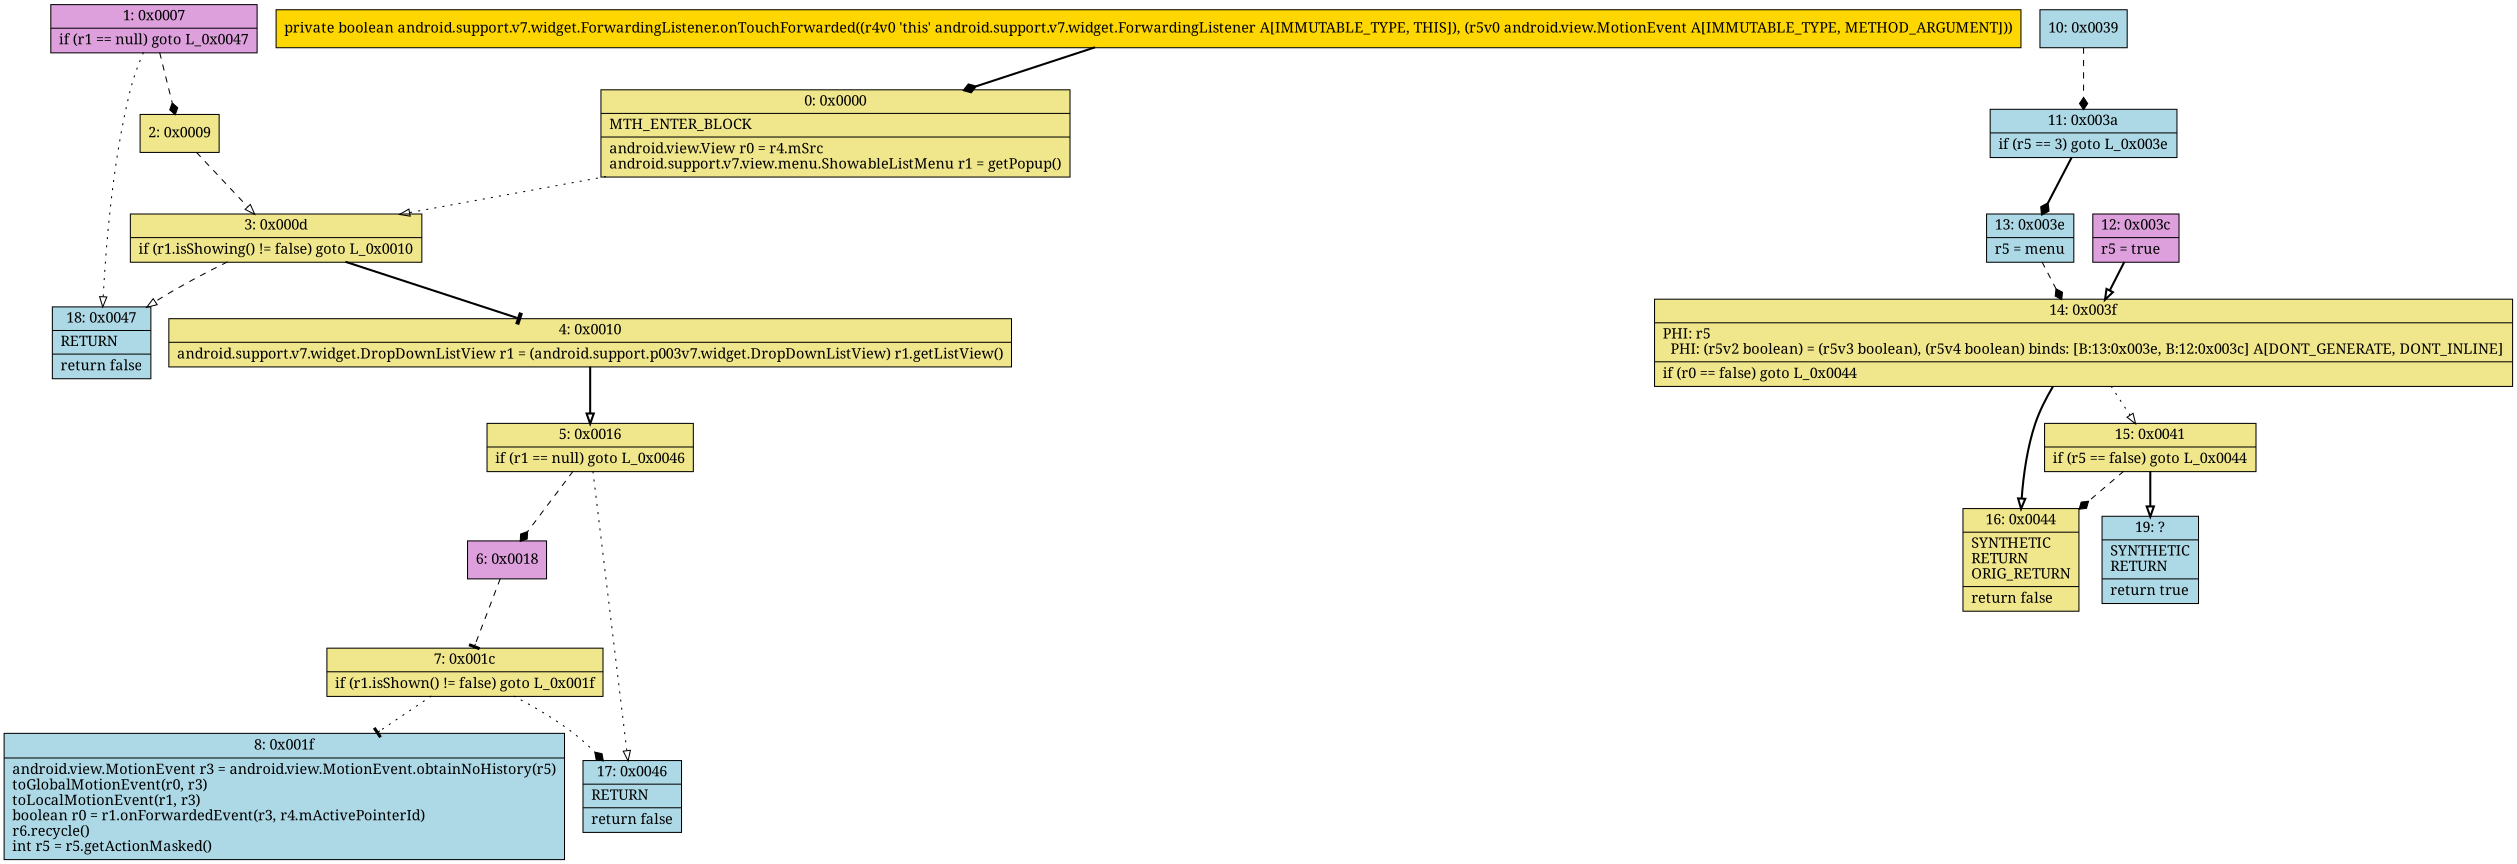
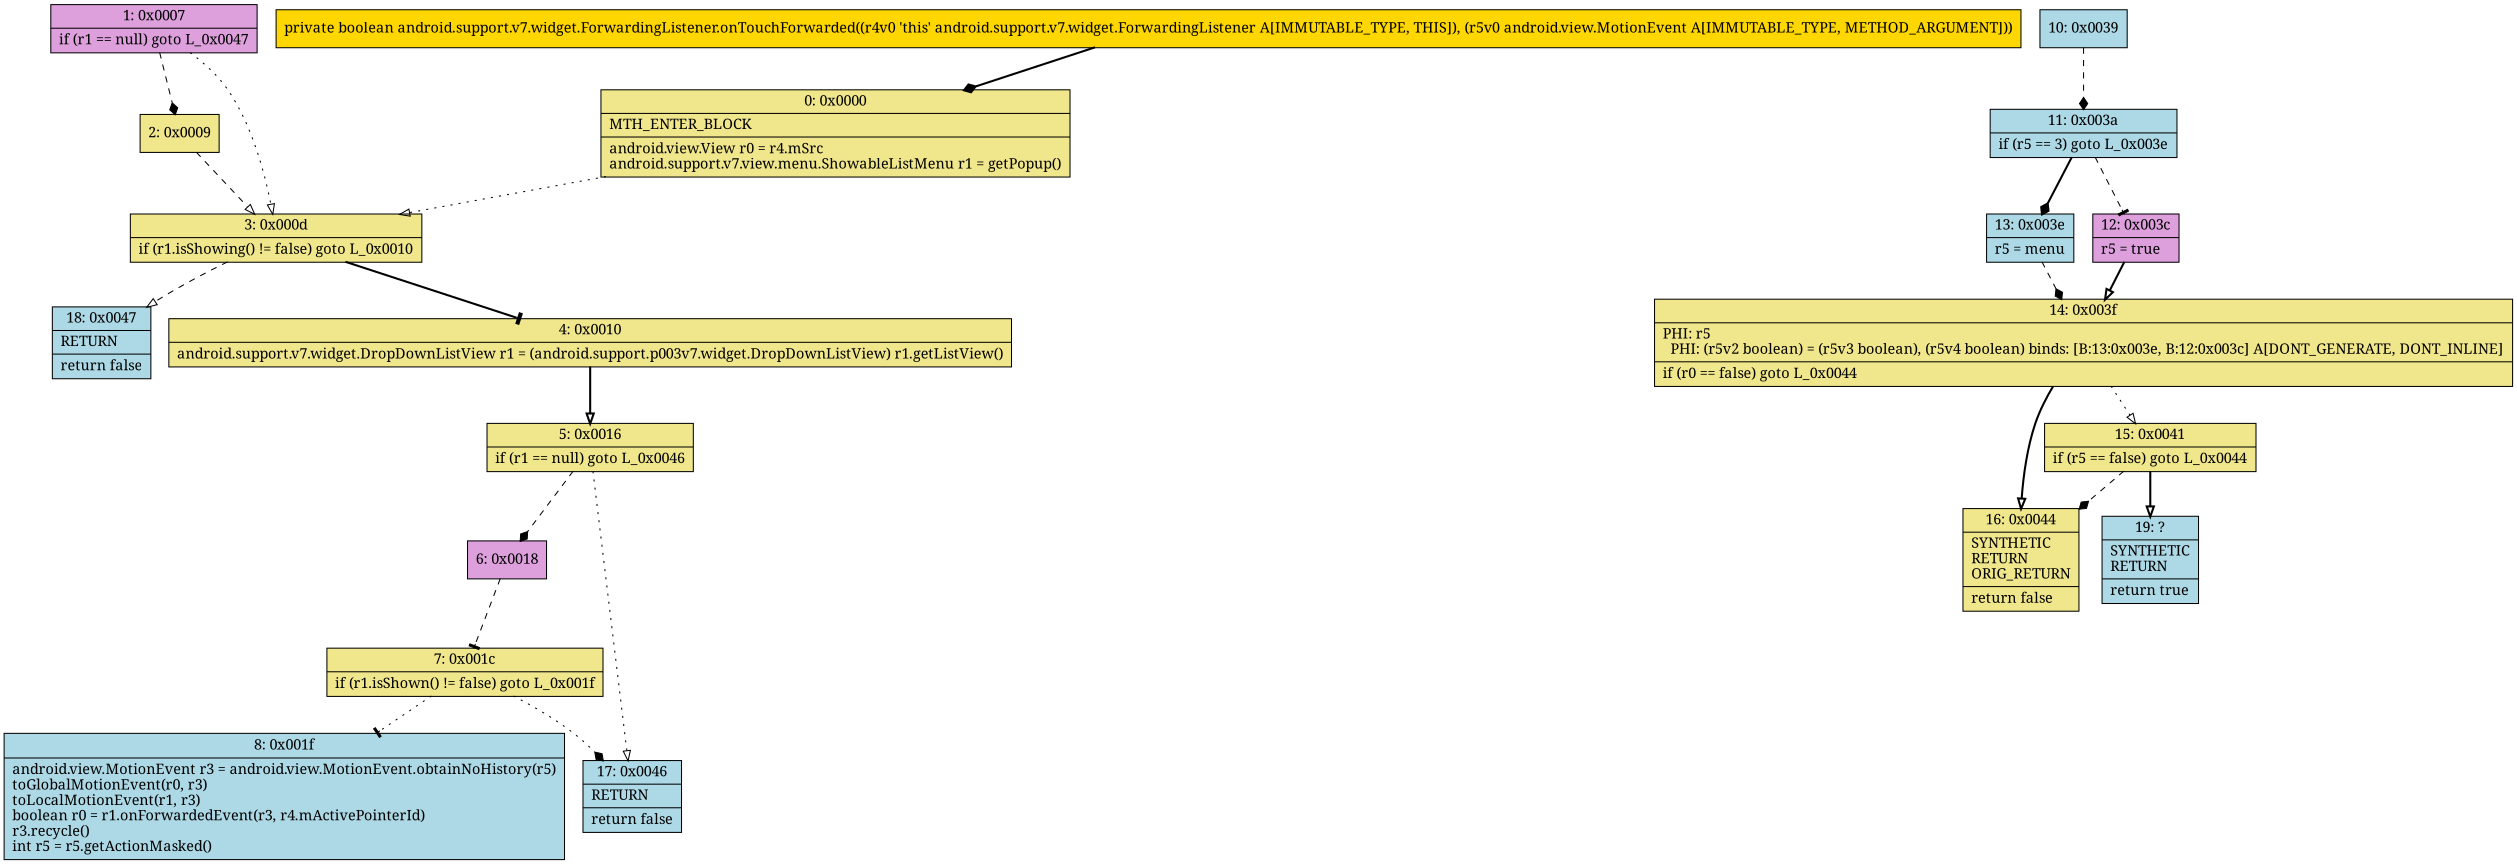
edge "1: 0x0007" -> "18: 0x0047": now "1: 0x0007" -> "3: 0x000d"
edge "11: 0x003a" -> "12: 0x003c": added
node "8: 0x001f": text "r6.recycle()" -> "r3.recycle()"
